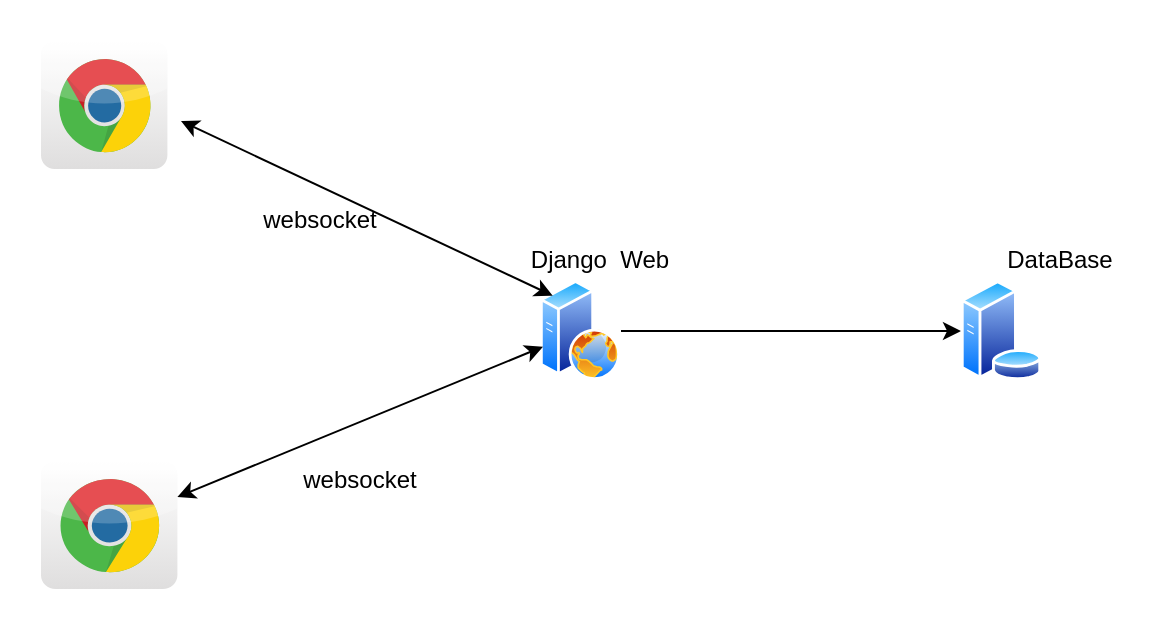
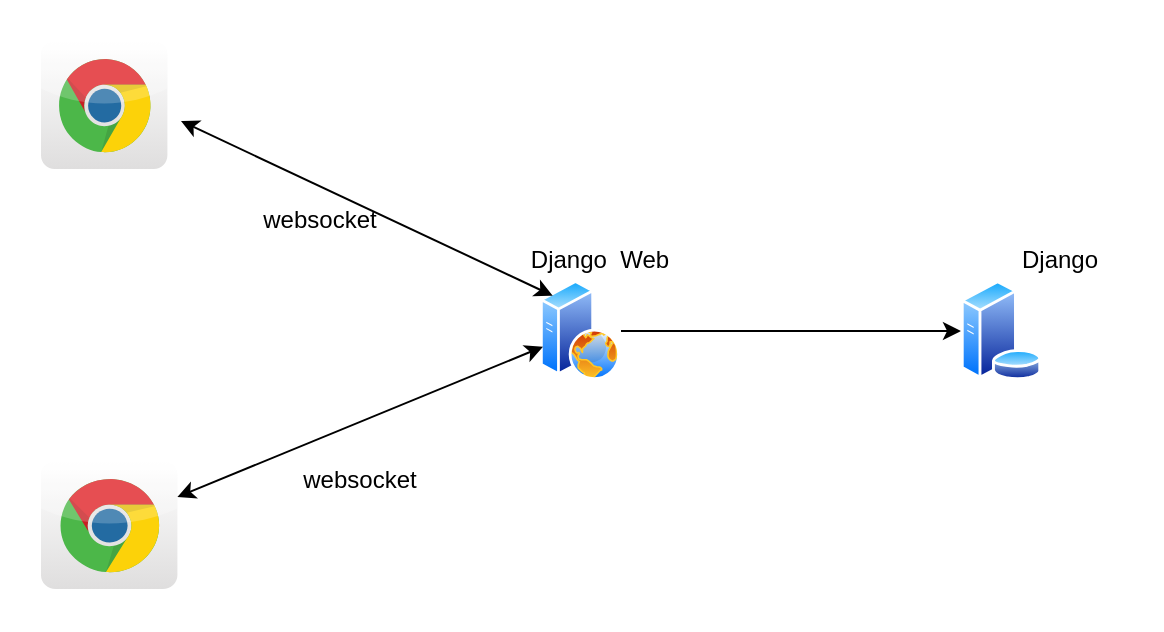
node "DataBase": label "DataBase" -> "Django"
